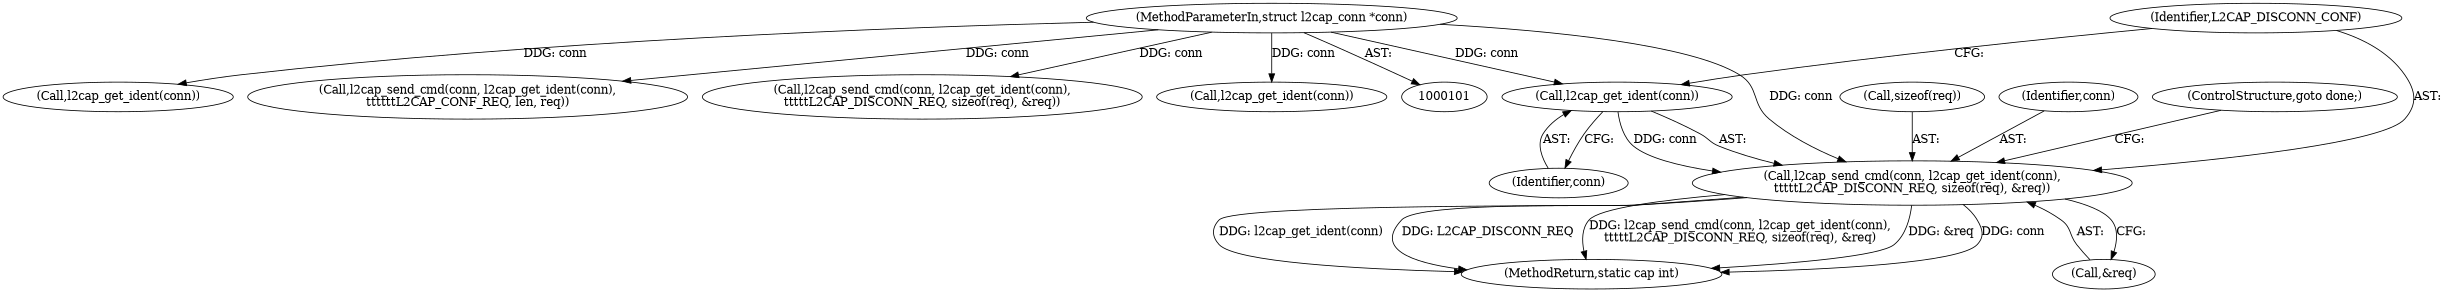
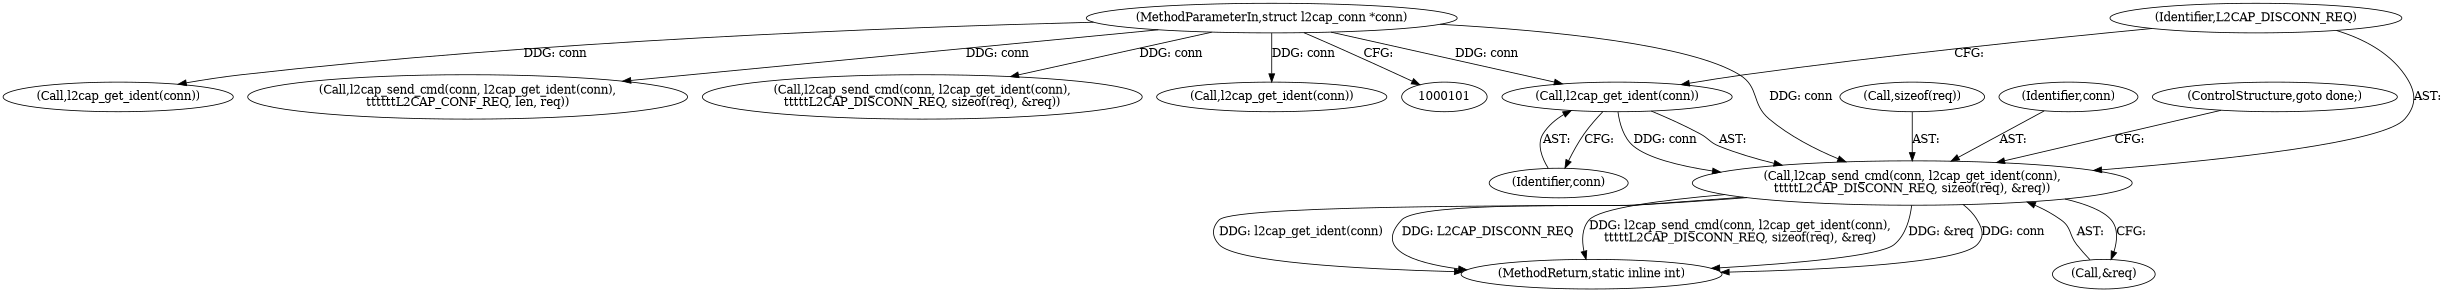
node "(Identifier,L2CAP_DISCONN_CONF)": label "(Identifier,L2CAP_DISCONN_CONF)" -> "(Identifier,L2CAP_DISCONN_REQ)"
edge "(MethodParameterIn,struct l2cap_conn *conn)" -> "1000101": label "AST: " -> "CFG: "
node "(MethodReturn,static cap int)": label "(MethodReturn,static cap int)" -> "(MethodReturn,static inline int)"
